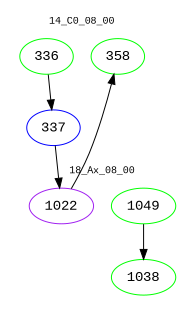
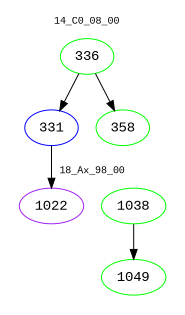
node "337": label "337" -> "331"
edge "1022" -> "358": now "336" -> "358"
cluster "18_Ax_08_00": label "18_Ax_08_00" -> "18_Ax_98_00"
edge "1049" -> "1038": reversed
